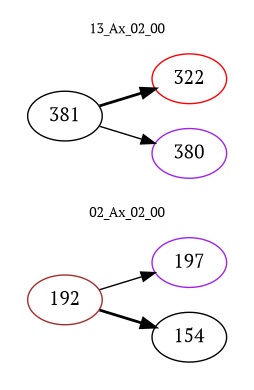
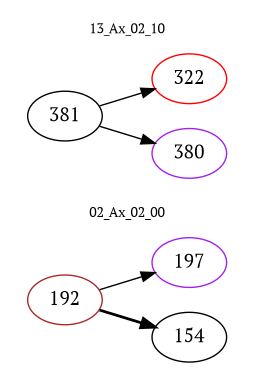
cluster "13_Ax_02_00": label "13_Ax_02_00" -> "13_Ax_02_10"
edge "381" -> "322": style bold -> solid
